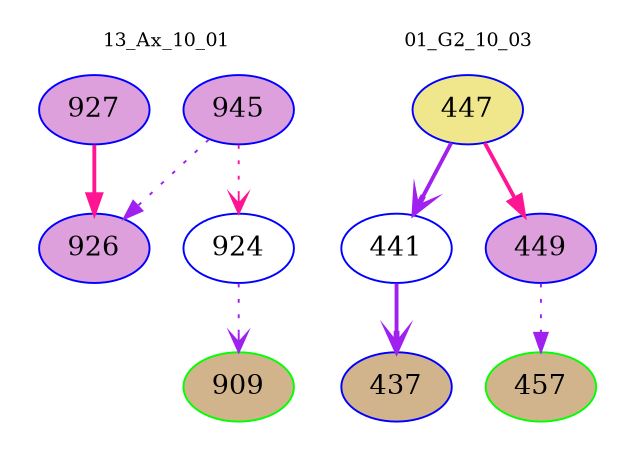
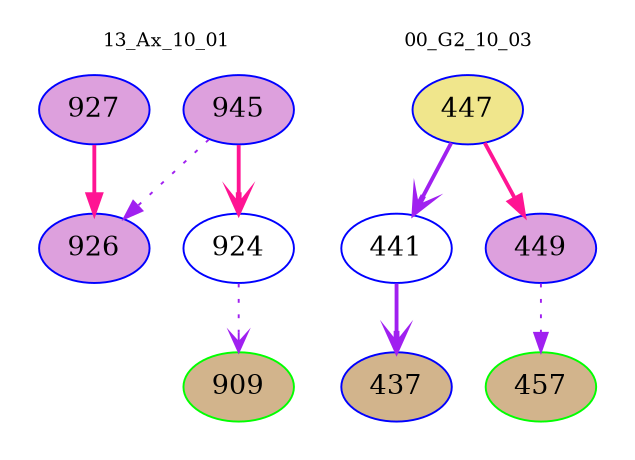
cluster "01_G2_10_03": label "01_G2_10_03" -> "00_G2_10_03"
edge "945" -> "924": style dotted -> bold
